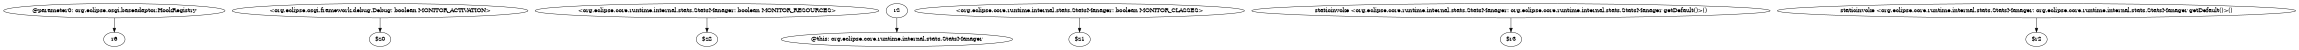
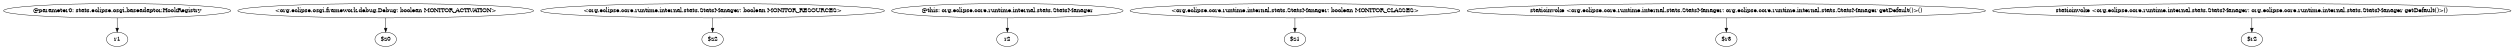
node "@parameter0: org.eclipse.osgi.baseadaptor.HookRegistry": label "@parameter0: org.eclipse.osgi.baseadaptor.HookRegistry" -> "@parameter0: stats.eclipse.osgi.baseadaptor.HookRegistry"
edge "r2" -> "@this: org.eclipse.core.runtime.internal.stats.StatsManager": reversed
node "r6": label "r6" -> "r1"
